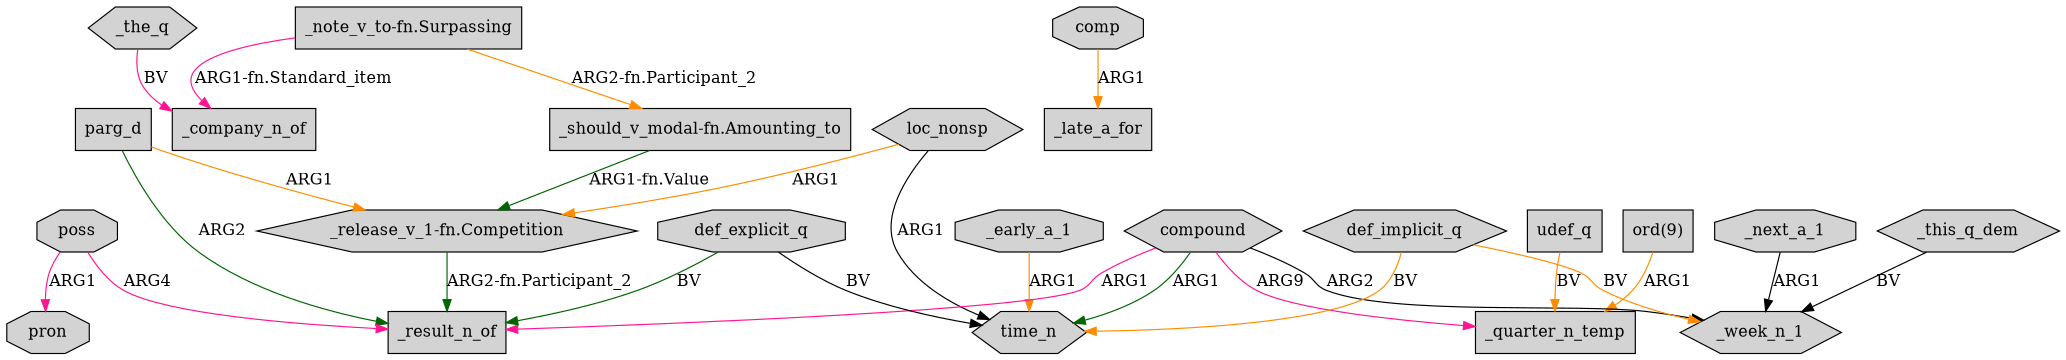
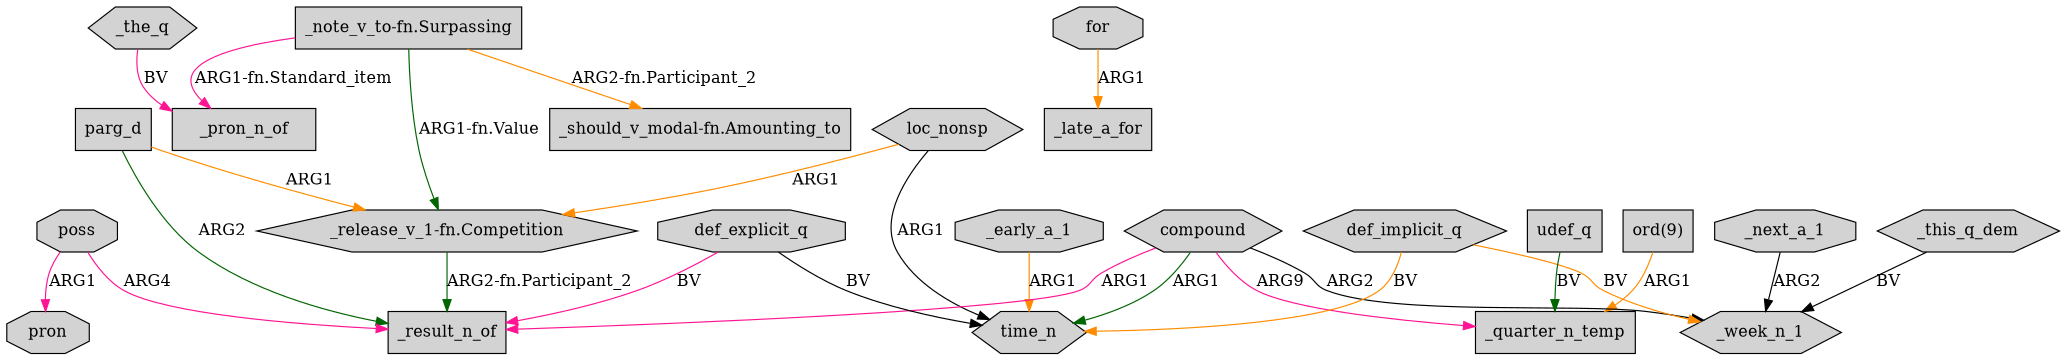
node "comp": label "comp" -> "for"
node "_company_n_of": label "_company_n_of" -> "_pron_n_of"
edge "_should_v_modal-fn.Amounting_to" -> "_release_v_1-fn.Competition": now "_note_v_to-fn.Surpassing" -> "_release_v_1-fn.Competition"
edge "udef_q" -> "_quarter_n_temp": color darkorange -> darkgreen
edge "_next_a_1" -> "_week_n_1": label "ARG1" -> "ARG2"
edge "def_explicit_q" -> "_result_n_of": color darkgreen -> deeppink
